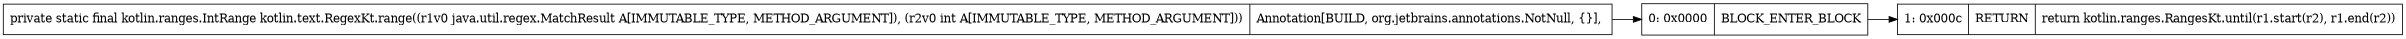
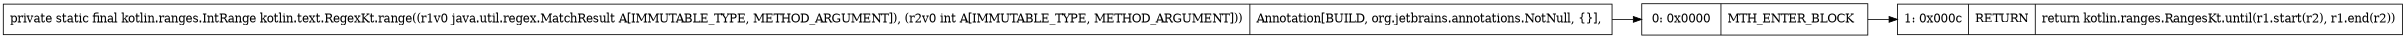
node "0: 0x0000": text "BLOCK_ENTER_BLOCK" -> "MTH_ENTER_BLOCK"
